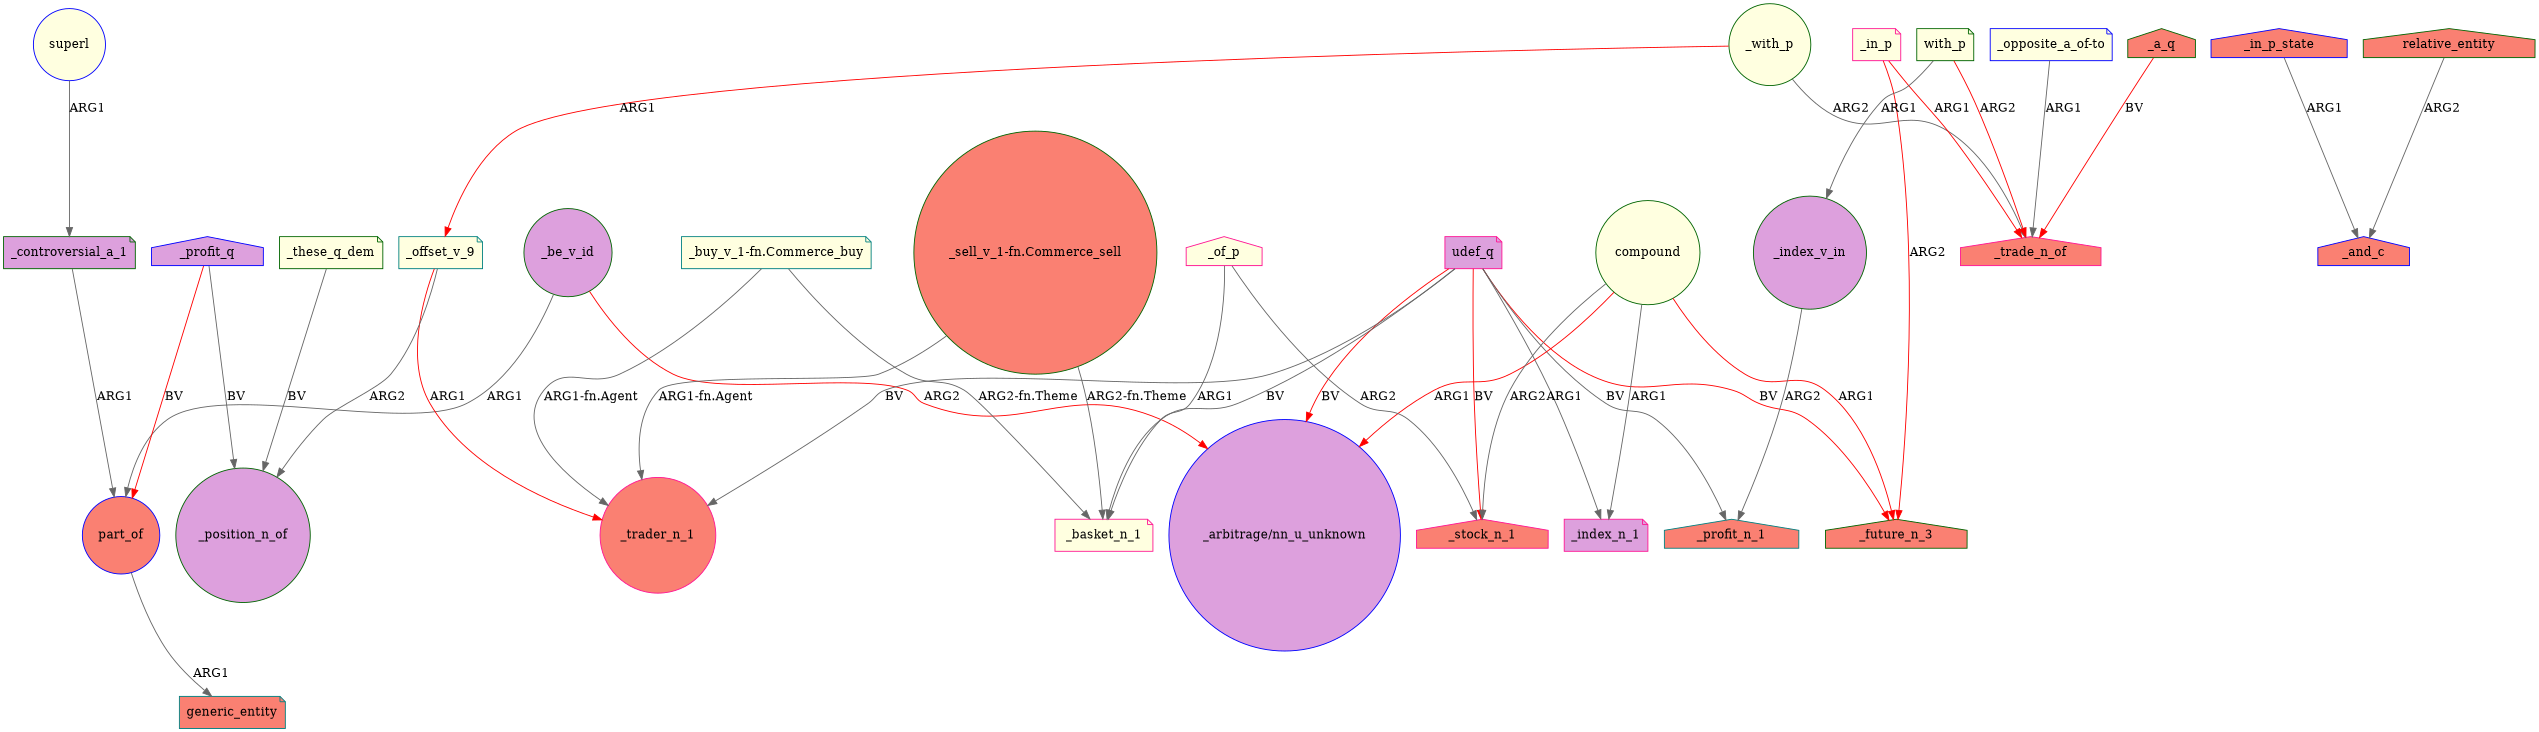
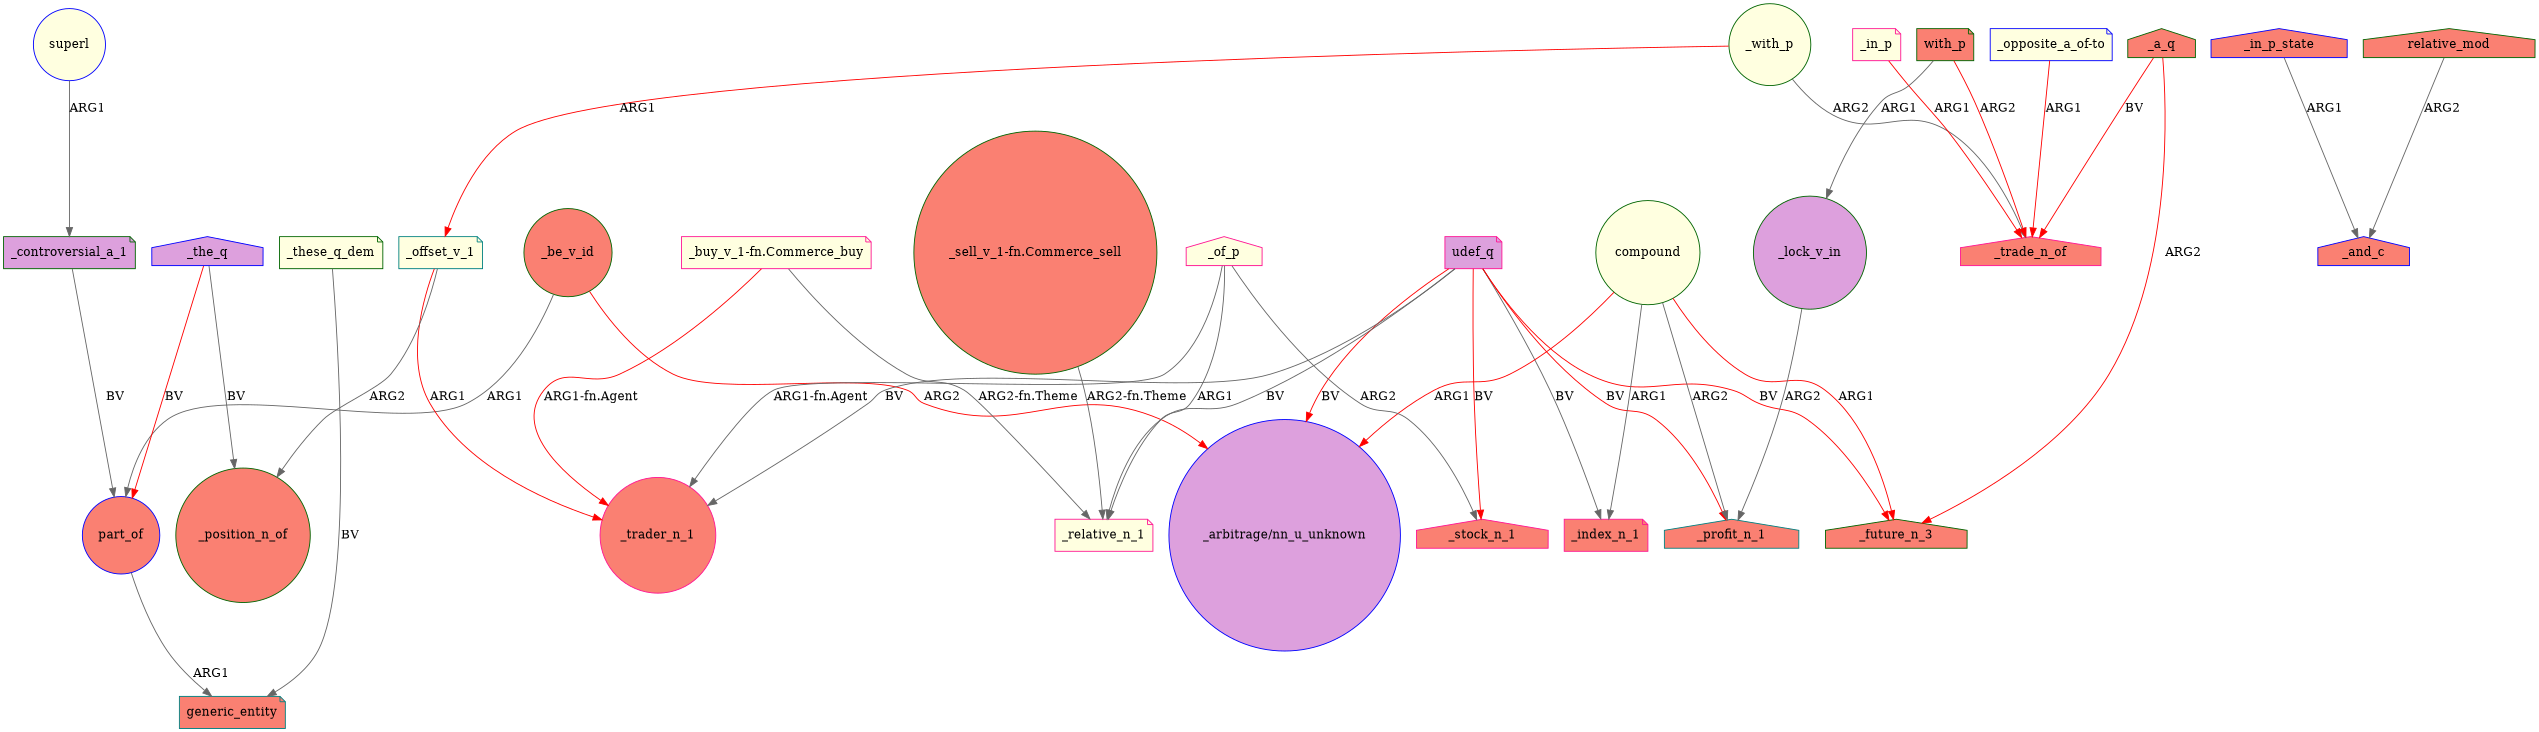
node "with_p": fillcolor lightyellow -> salmon
node "relative_entity": label "relative_entity" -> "relative_mod"
edge "_opposite_a_of-to" -> "_trade_n_of": color gray40 -> red
node "_profit_q": label "_profit_q" -> "_the_q"
node "_offset_v_9": label "_offset_v_9" -> "_offset_v_1"
node "_be_v_id": fillcolor plum -> salmon
node "_buy_v_1-fn.Commerce_buy": color teal -> deeppink
node "_index_v_in": label "_index_v_in" -> "_lock_v_in"
edge "_in_p" -> "_future_n_3": now "_a_q" -> "_future_n_3"
edge "_these_q_dem" -> "_position_n_of": now "_these_q_dem" -> "generic_entity"
edge "_buy_v_1-fn.Commerce_buy" -> "_trader_n_1": color gray40 -> red
edge "_sell_v_1-fn.Commerce_sell" -> "_trader_n_1": now "_of_p" -> "_trader_n_1"
edge "compound" -> "_stock_n_1": now "compound" -> "_profit_n_1"
edge "_controversial_a_1" -> "part_of": label "ARG1" -> "BV"
edge "udef_q" -> "_index_n_1": label "ARG1" -> "BV"
edge "udef_q" -> "_profit_n_1": color gray40 -> red
node "_position_n_of": fillcolor plum -> salmon
node "_basket_n_1": label "_basket_n_1" -> "_relative_n_1"
node "_index_n_1": fillcolor plum -> salmon
